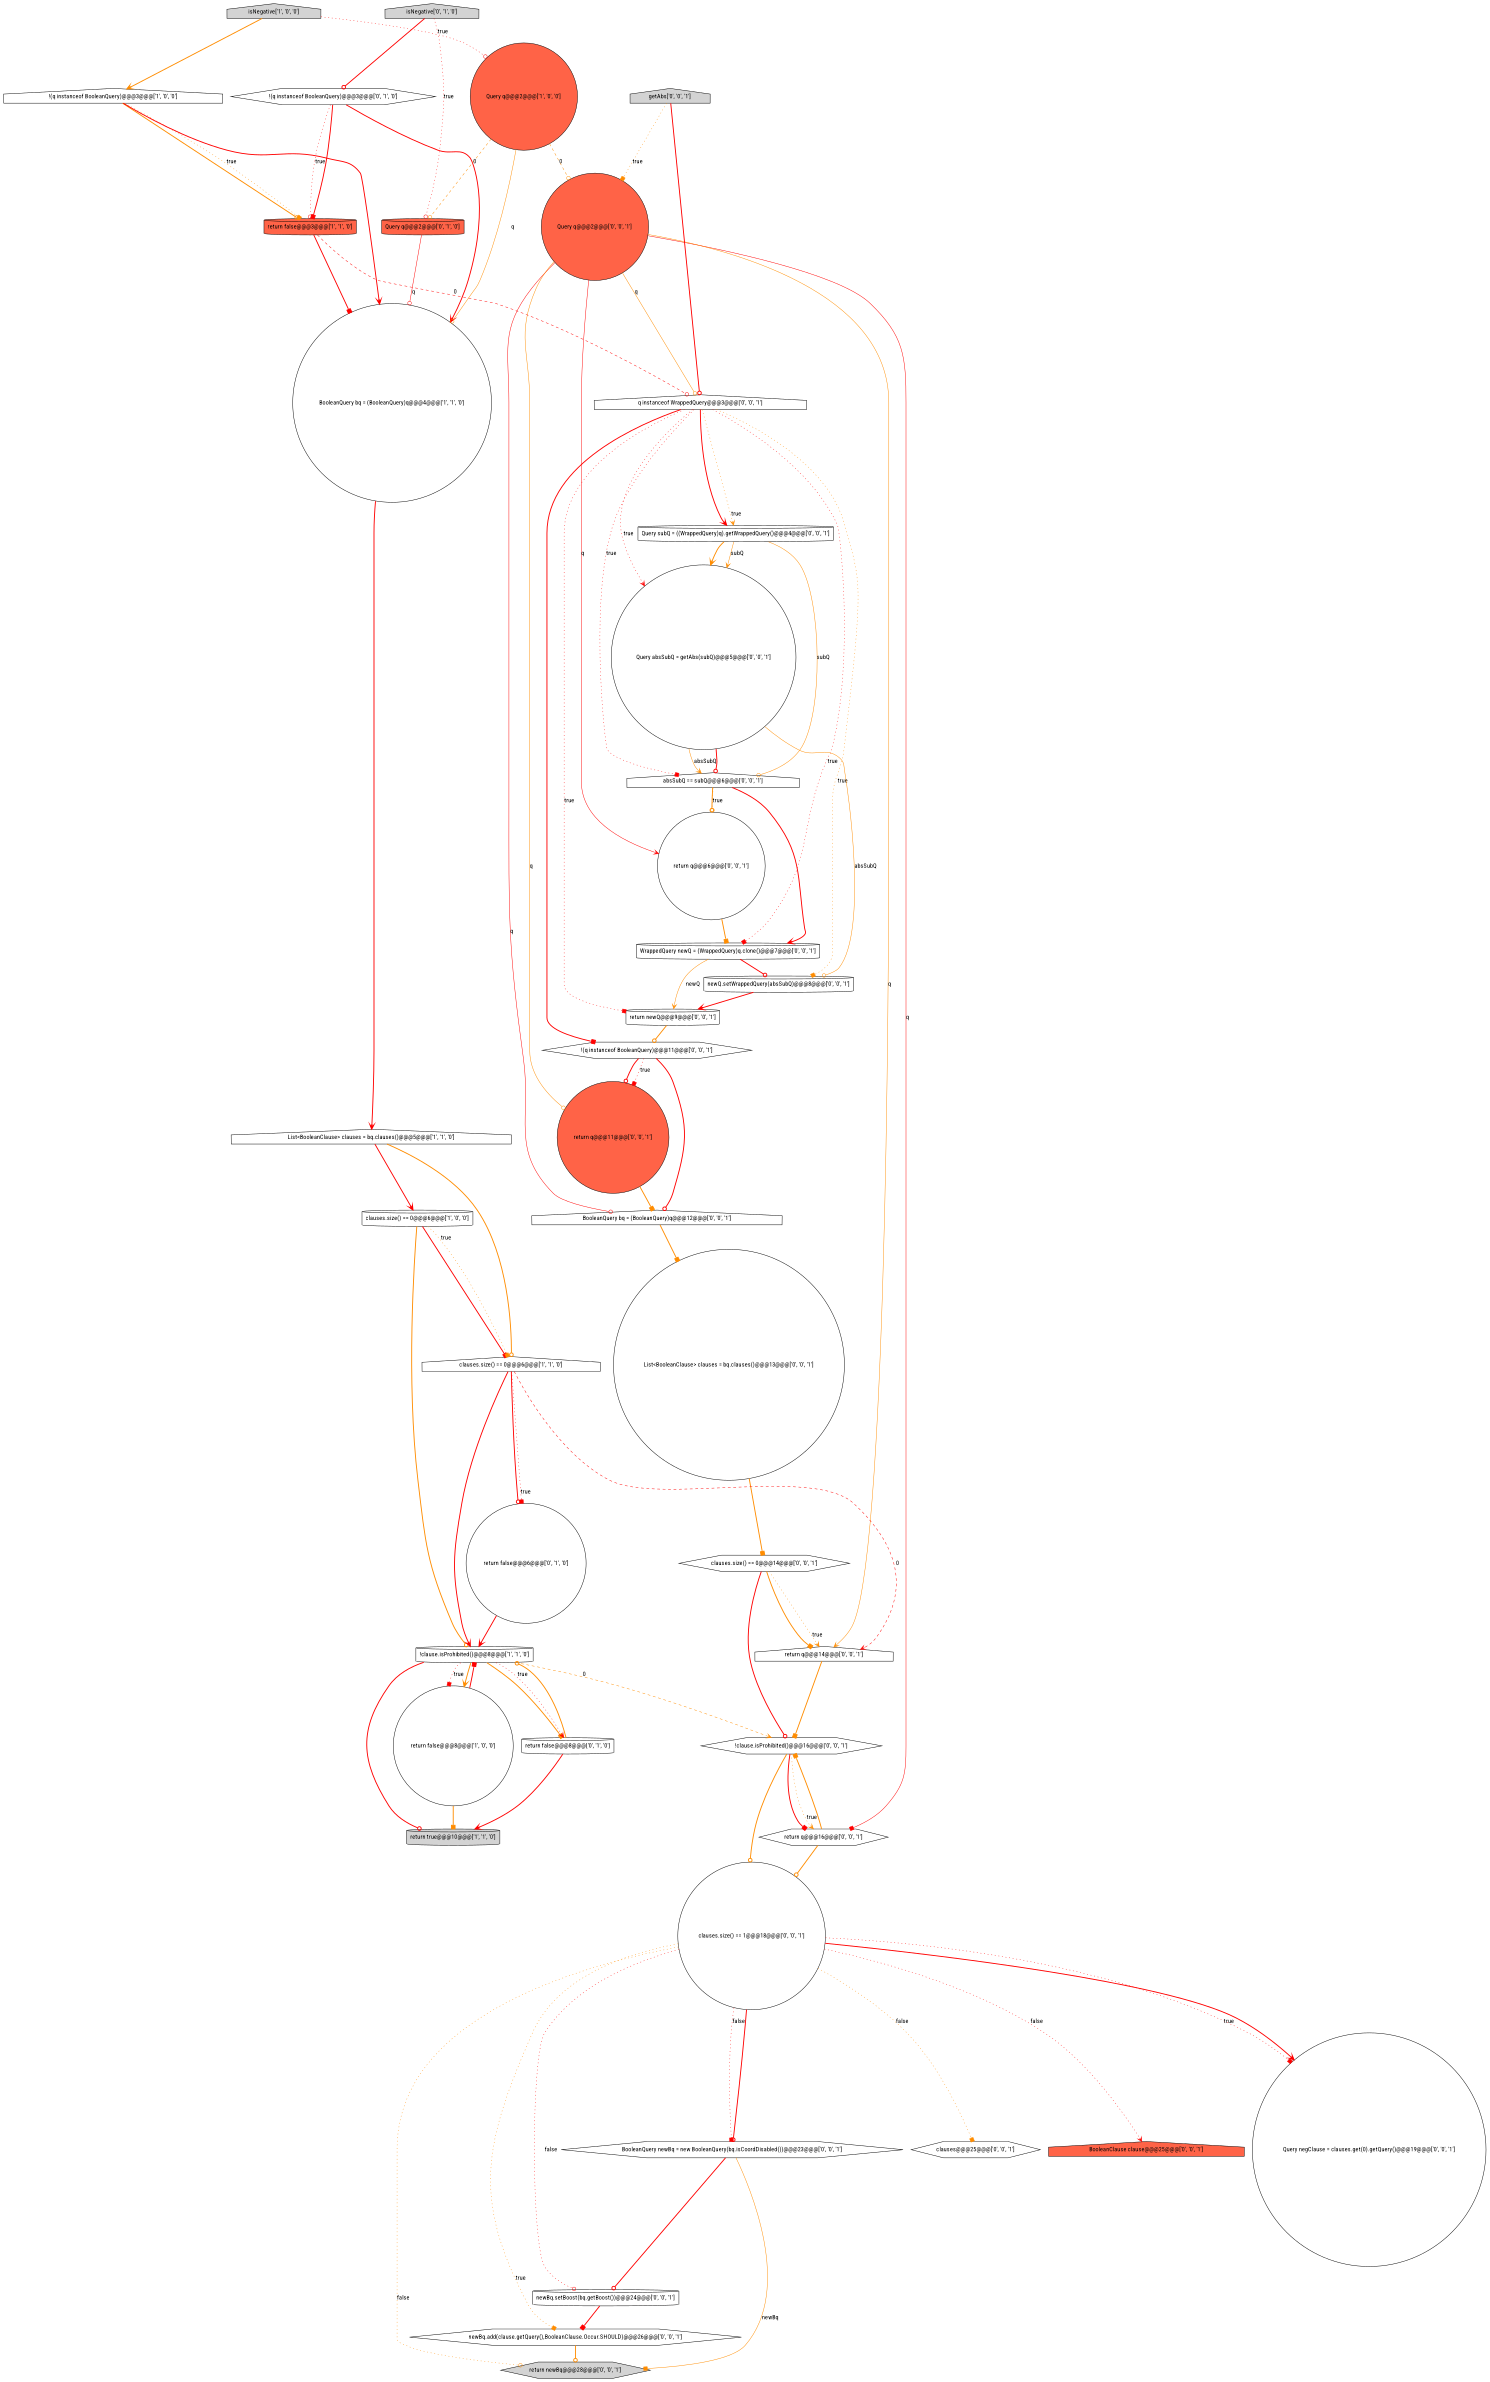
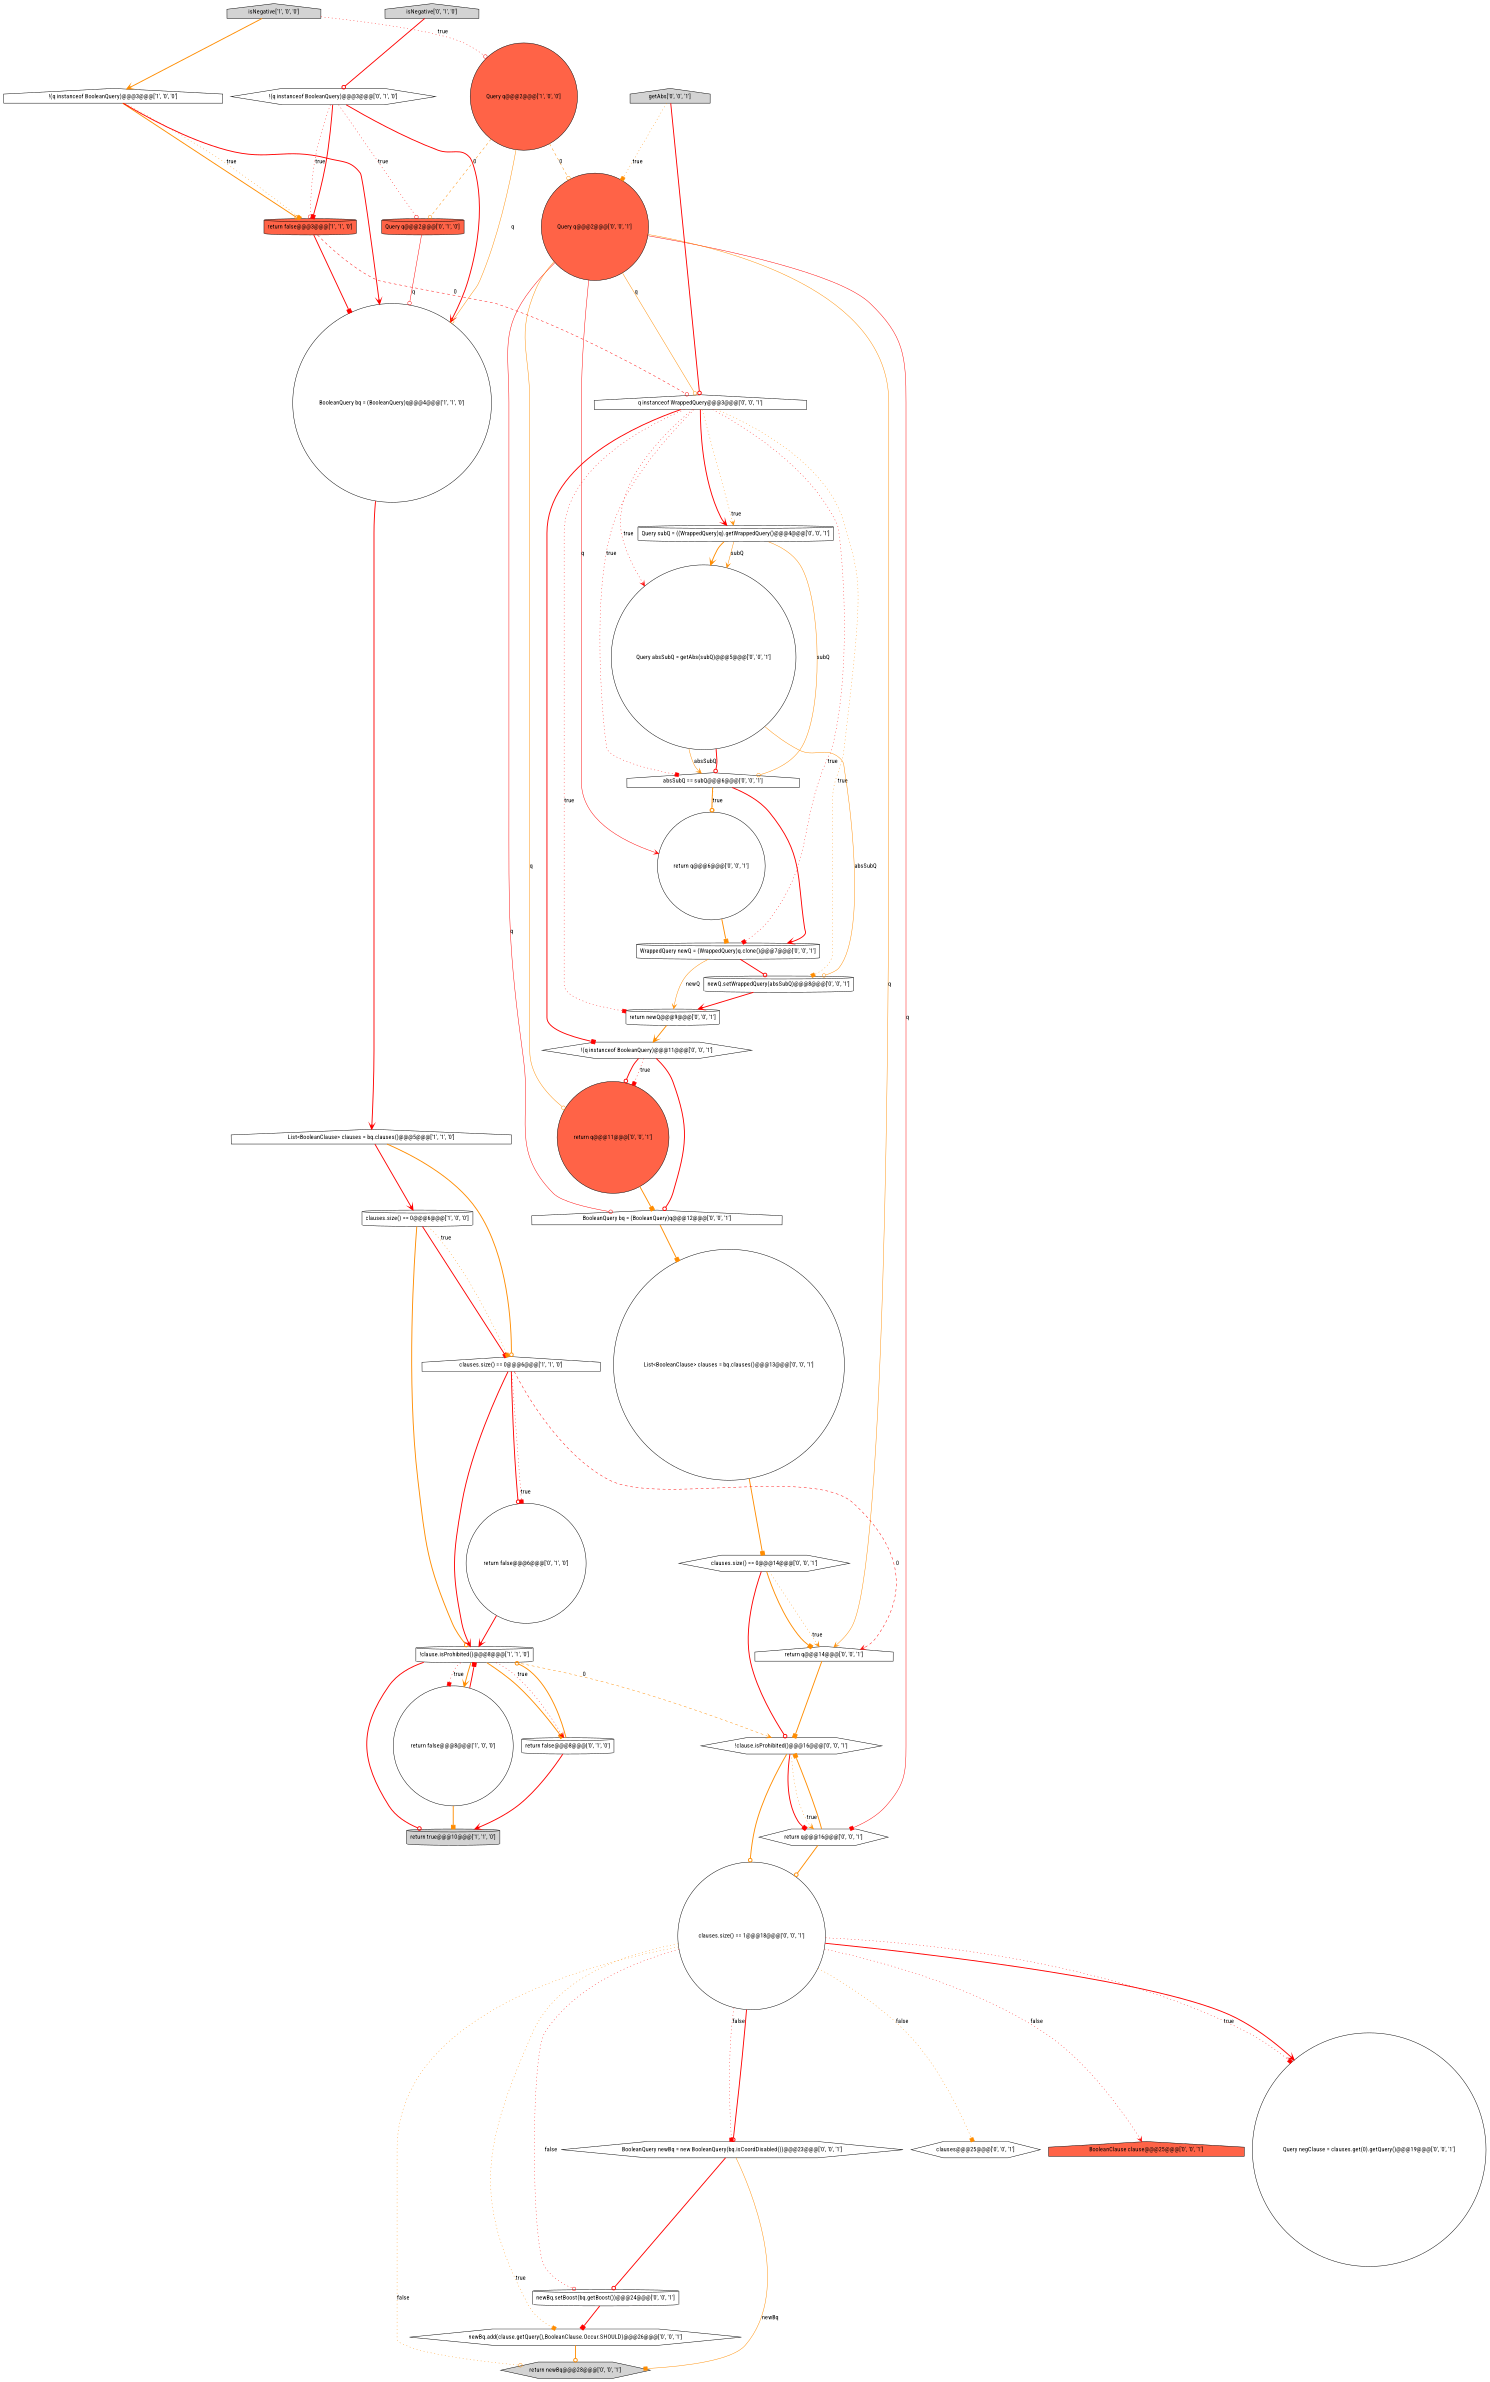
edge "isNegative['0', '1', '0']" -> "Query q@@@2@@@['0', '1', '0']": now "!(q instanceof BooleanQuery)@@@3@@@['0', '1', '0']" -> "Query q@@@2@@@['0', '1', '0']"
edge "return newQ@@@9@@@['0', '0', '1']" -> "!(q instanceof BooleanQuery)@@@11@@@['0', '0', '1']": arrowhead odot -> vee
